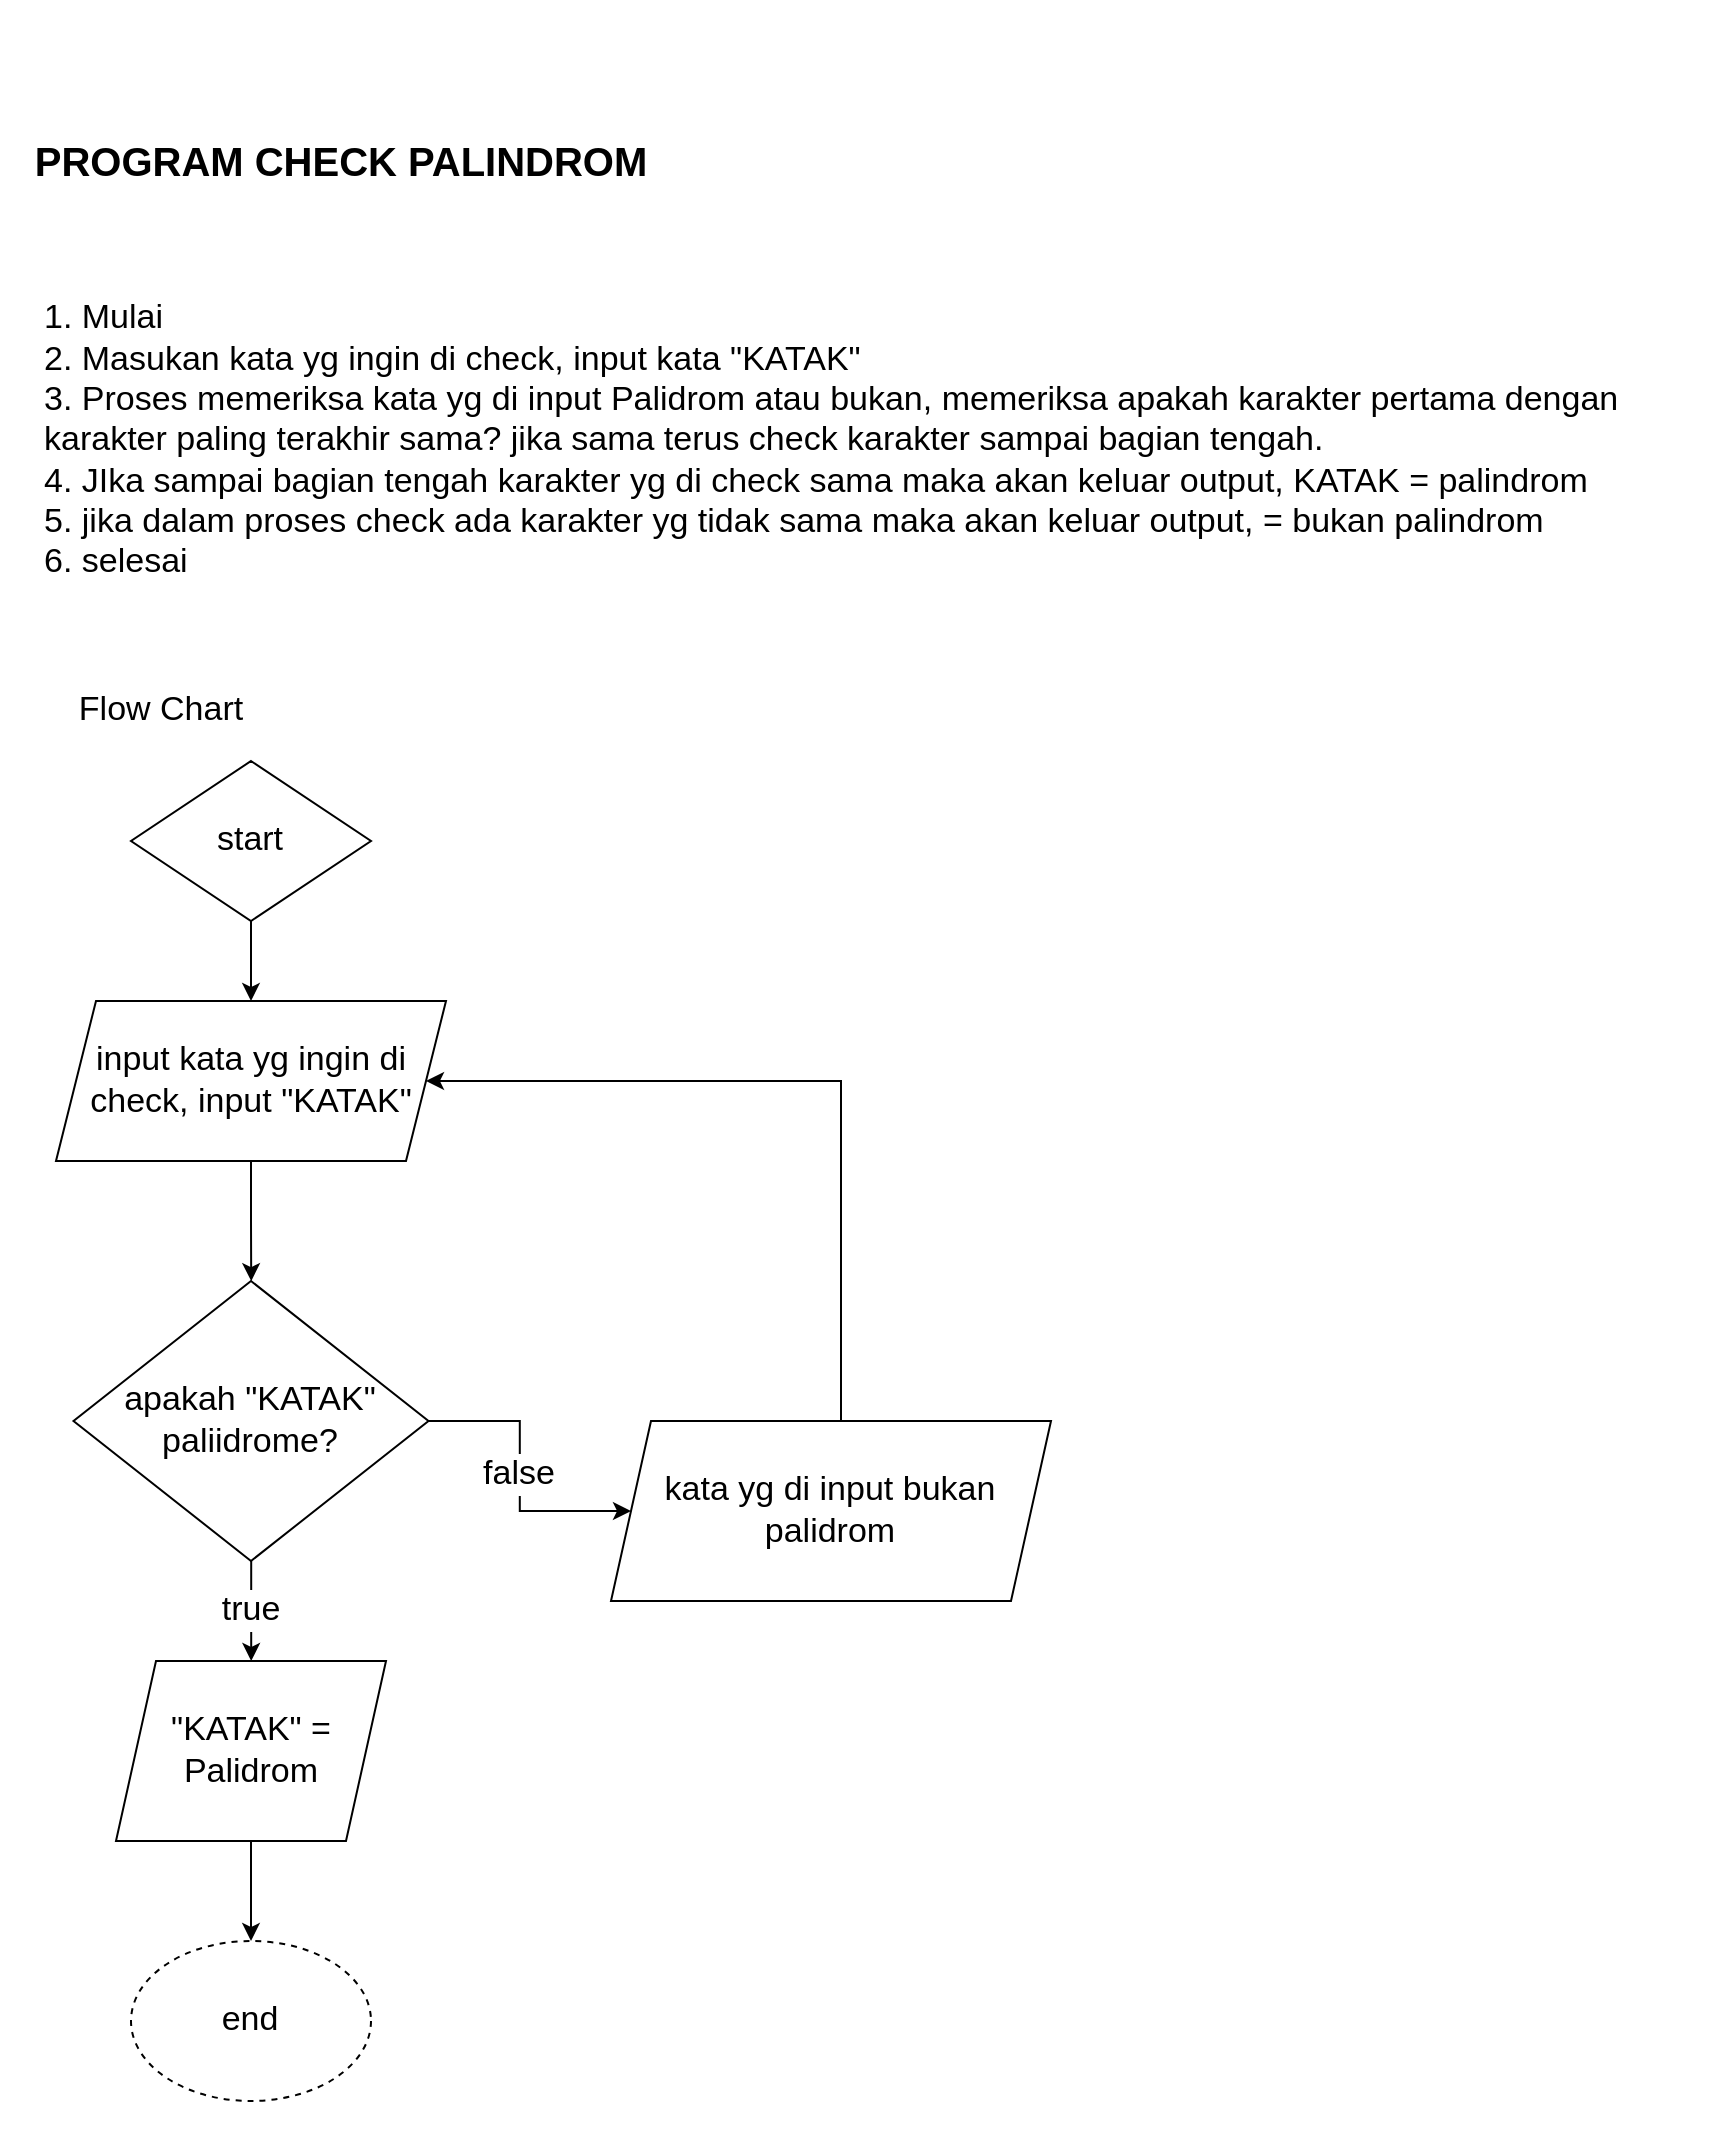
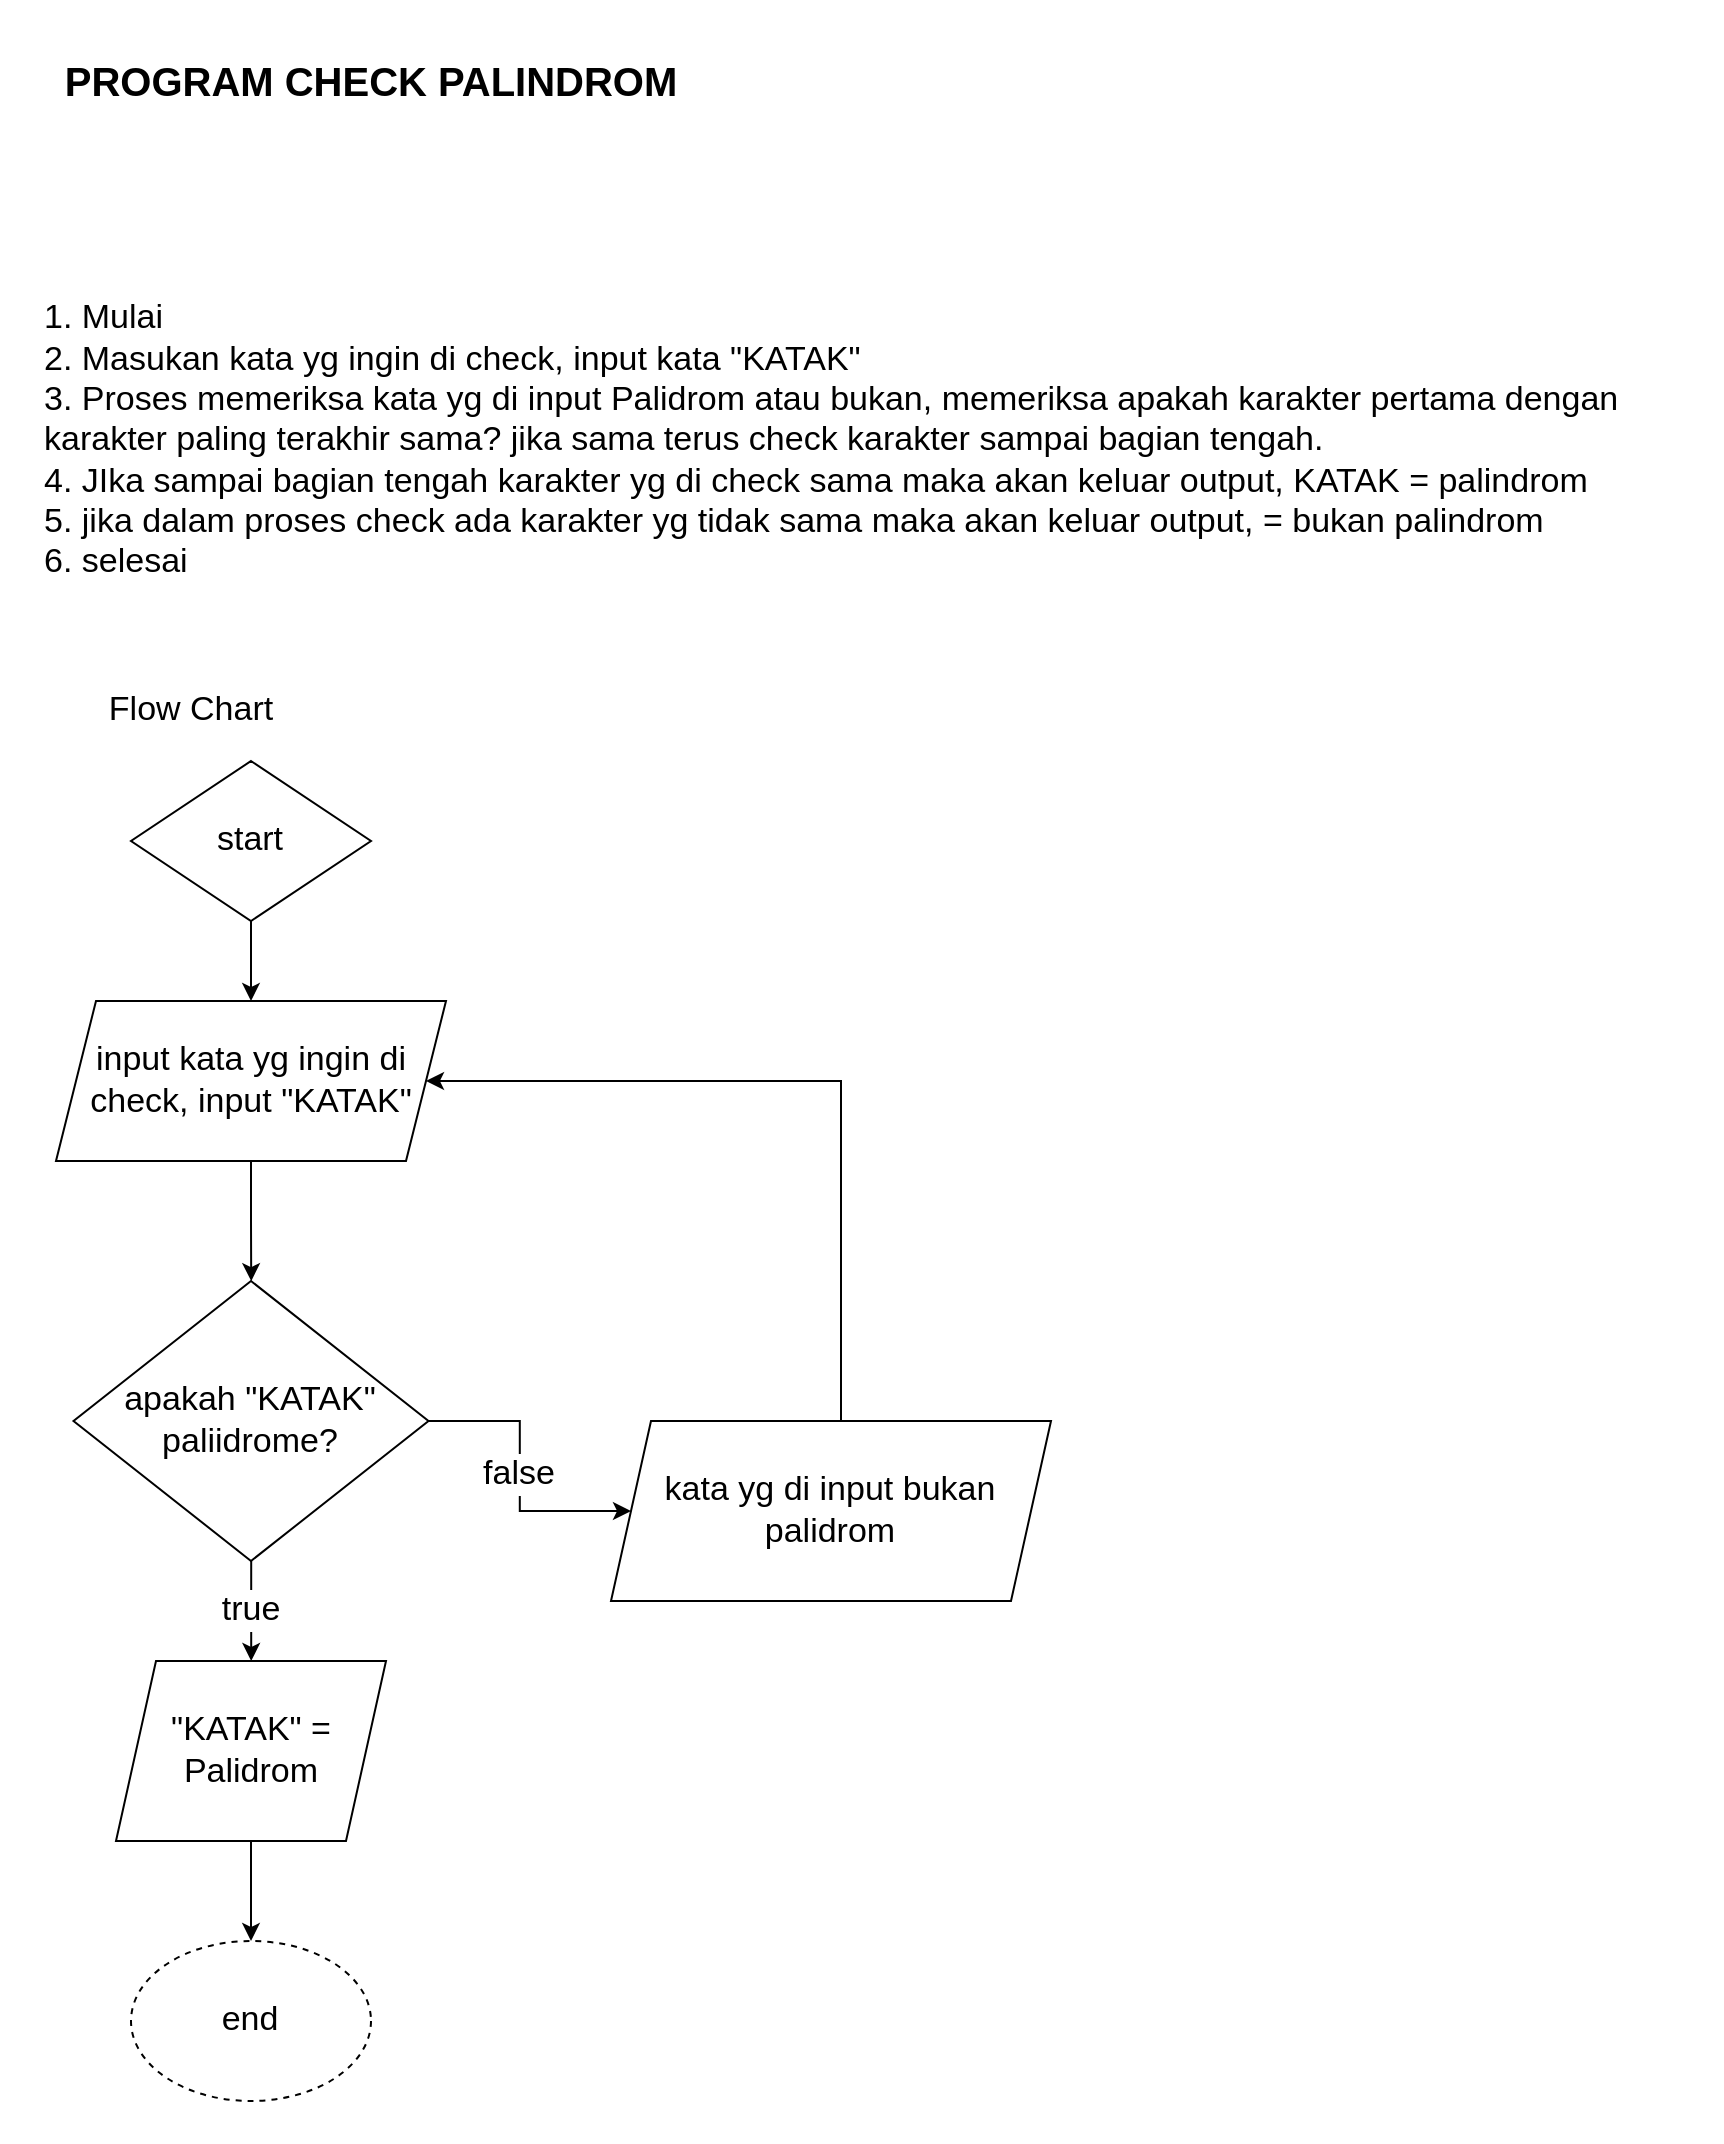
node "PROGRAM CHECK PALINDROM": moved (341, 161) -> (371, 81)
node "Flow Chart": moved (161, 711) -> (191, 711)
